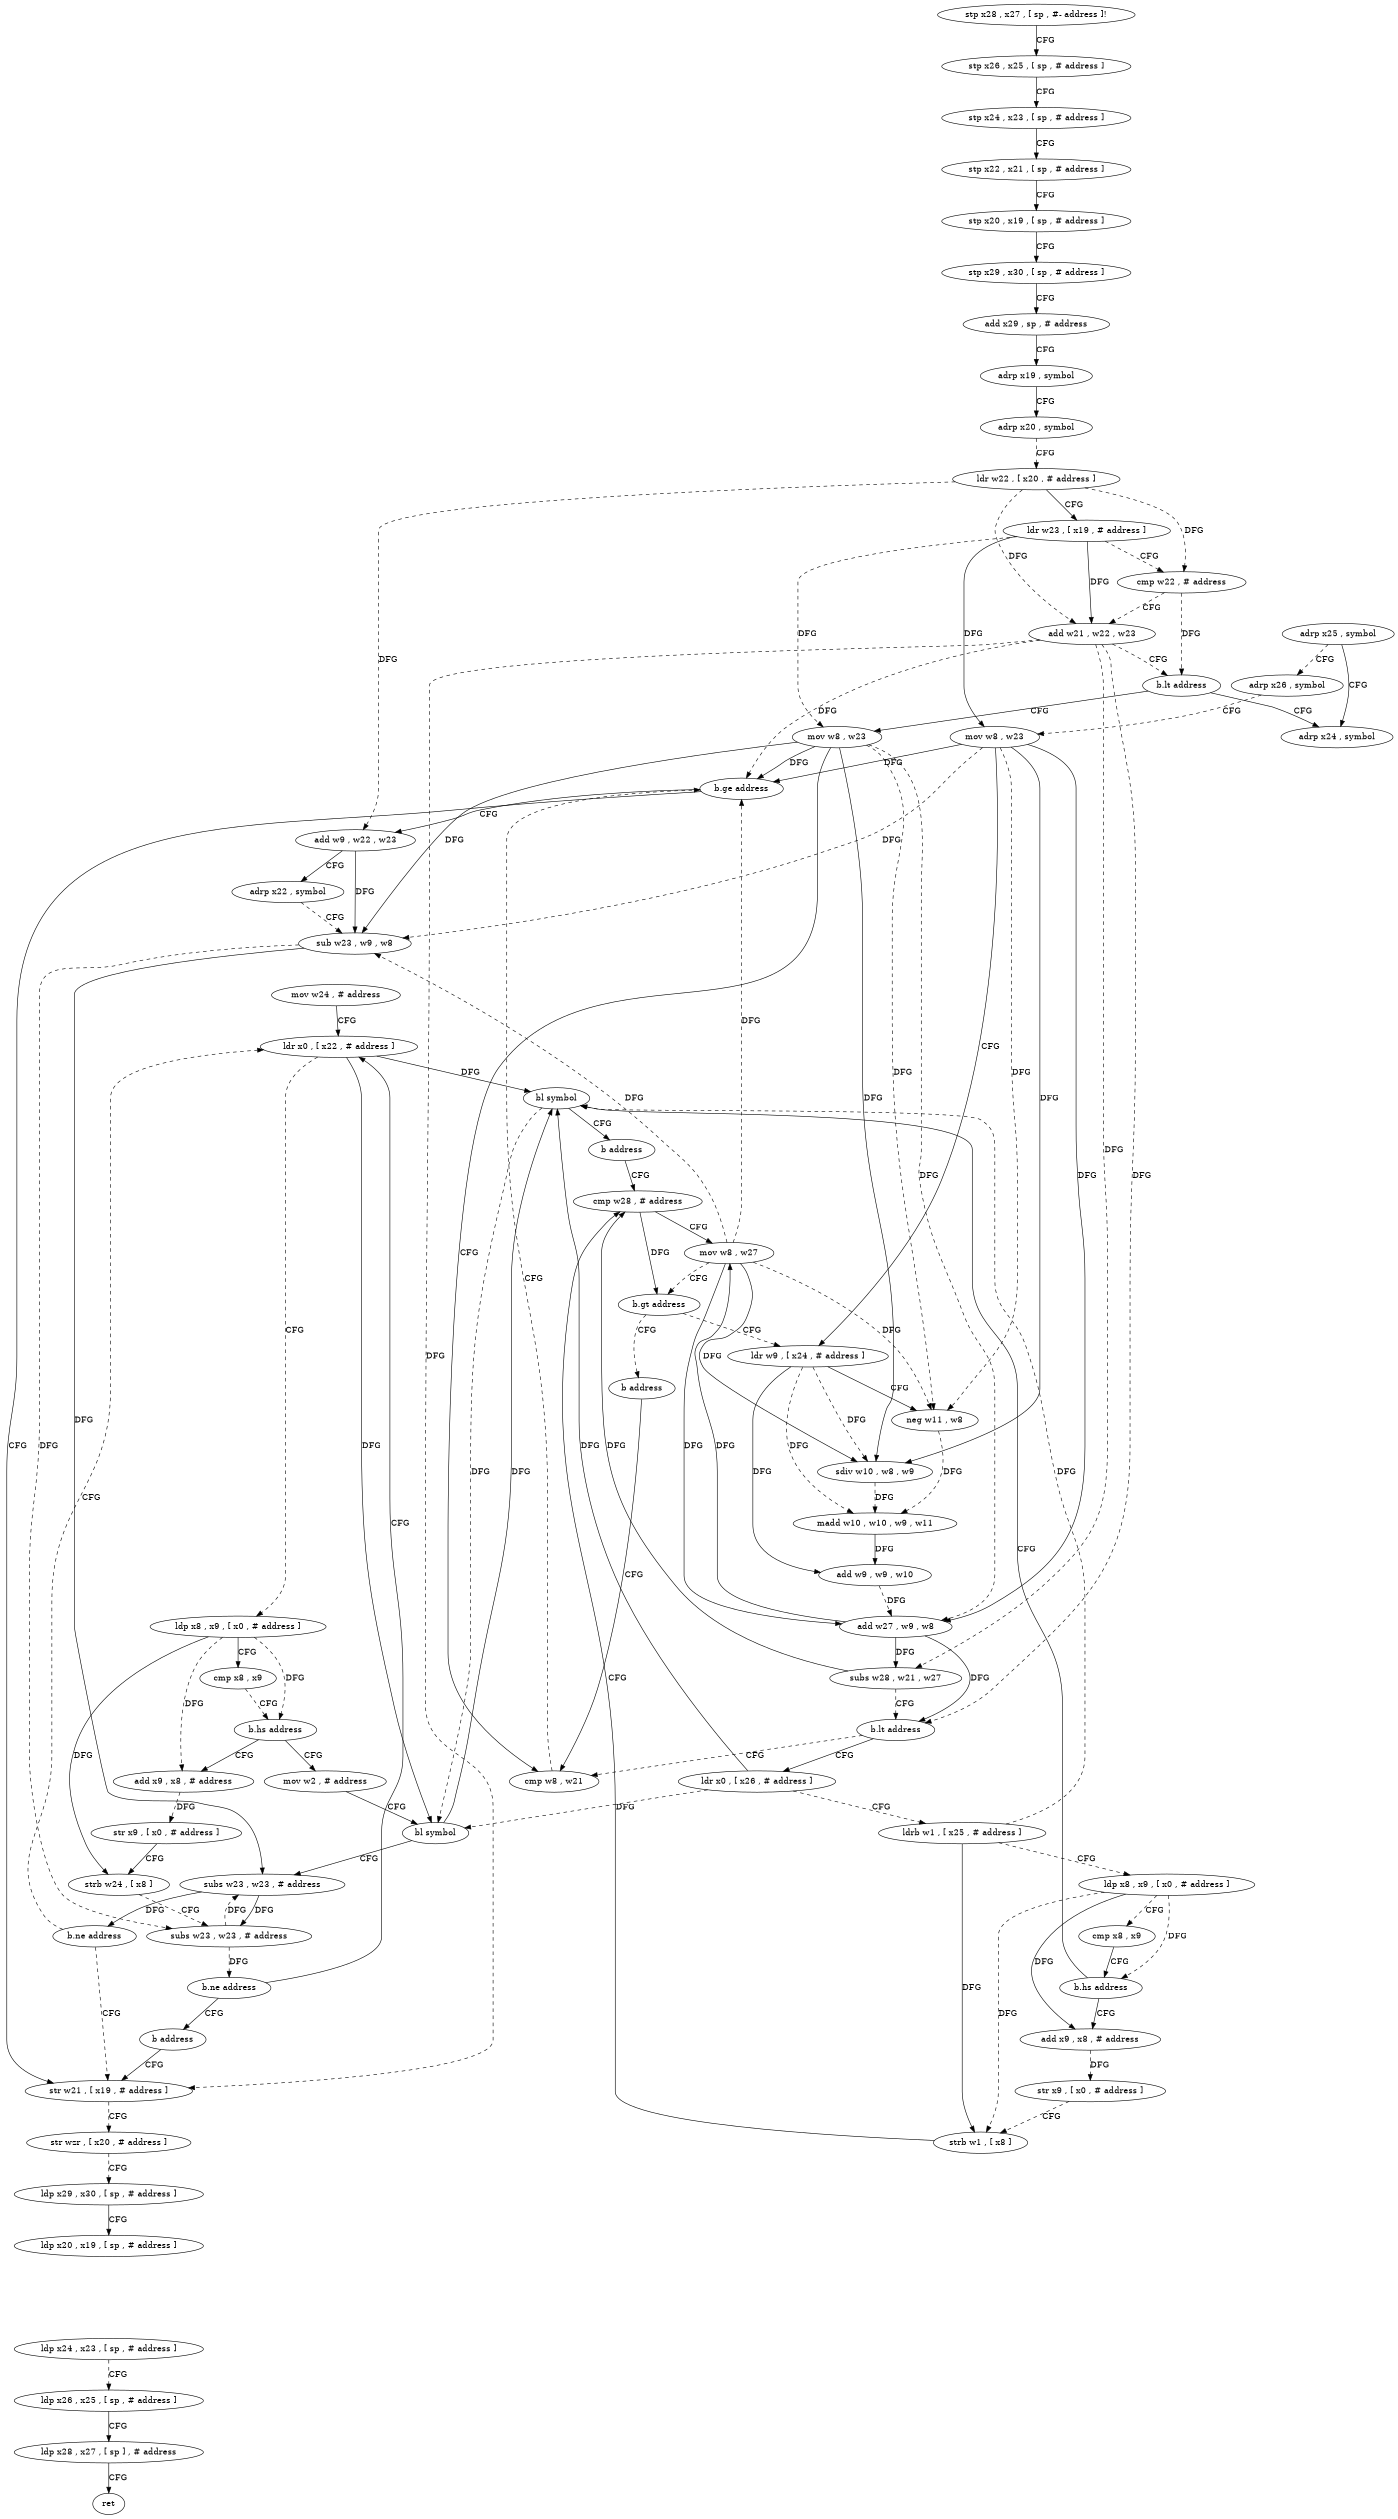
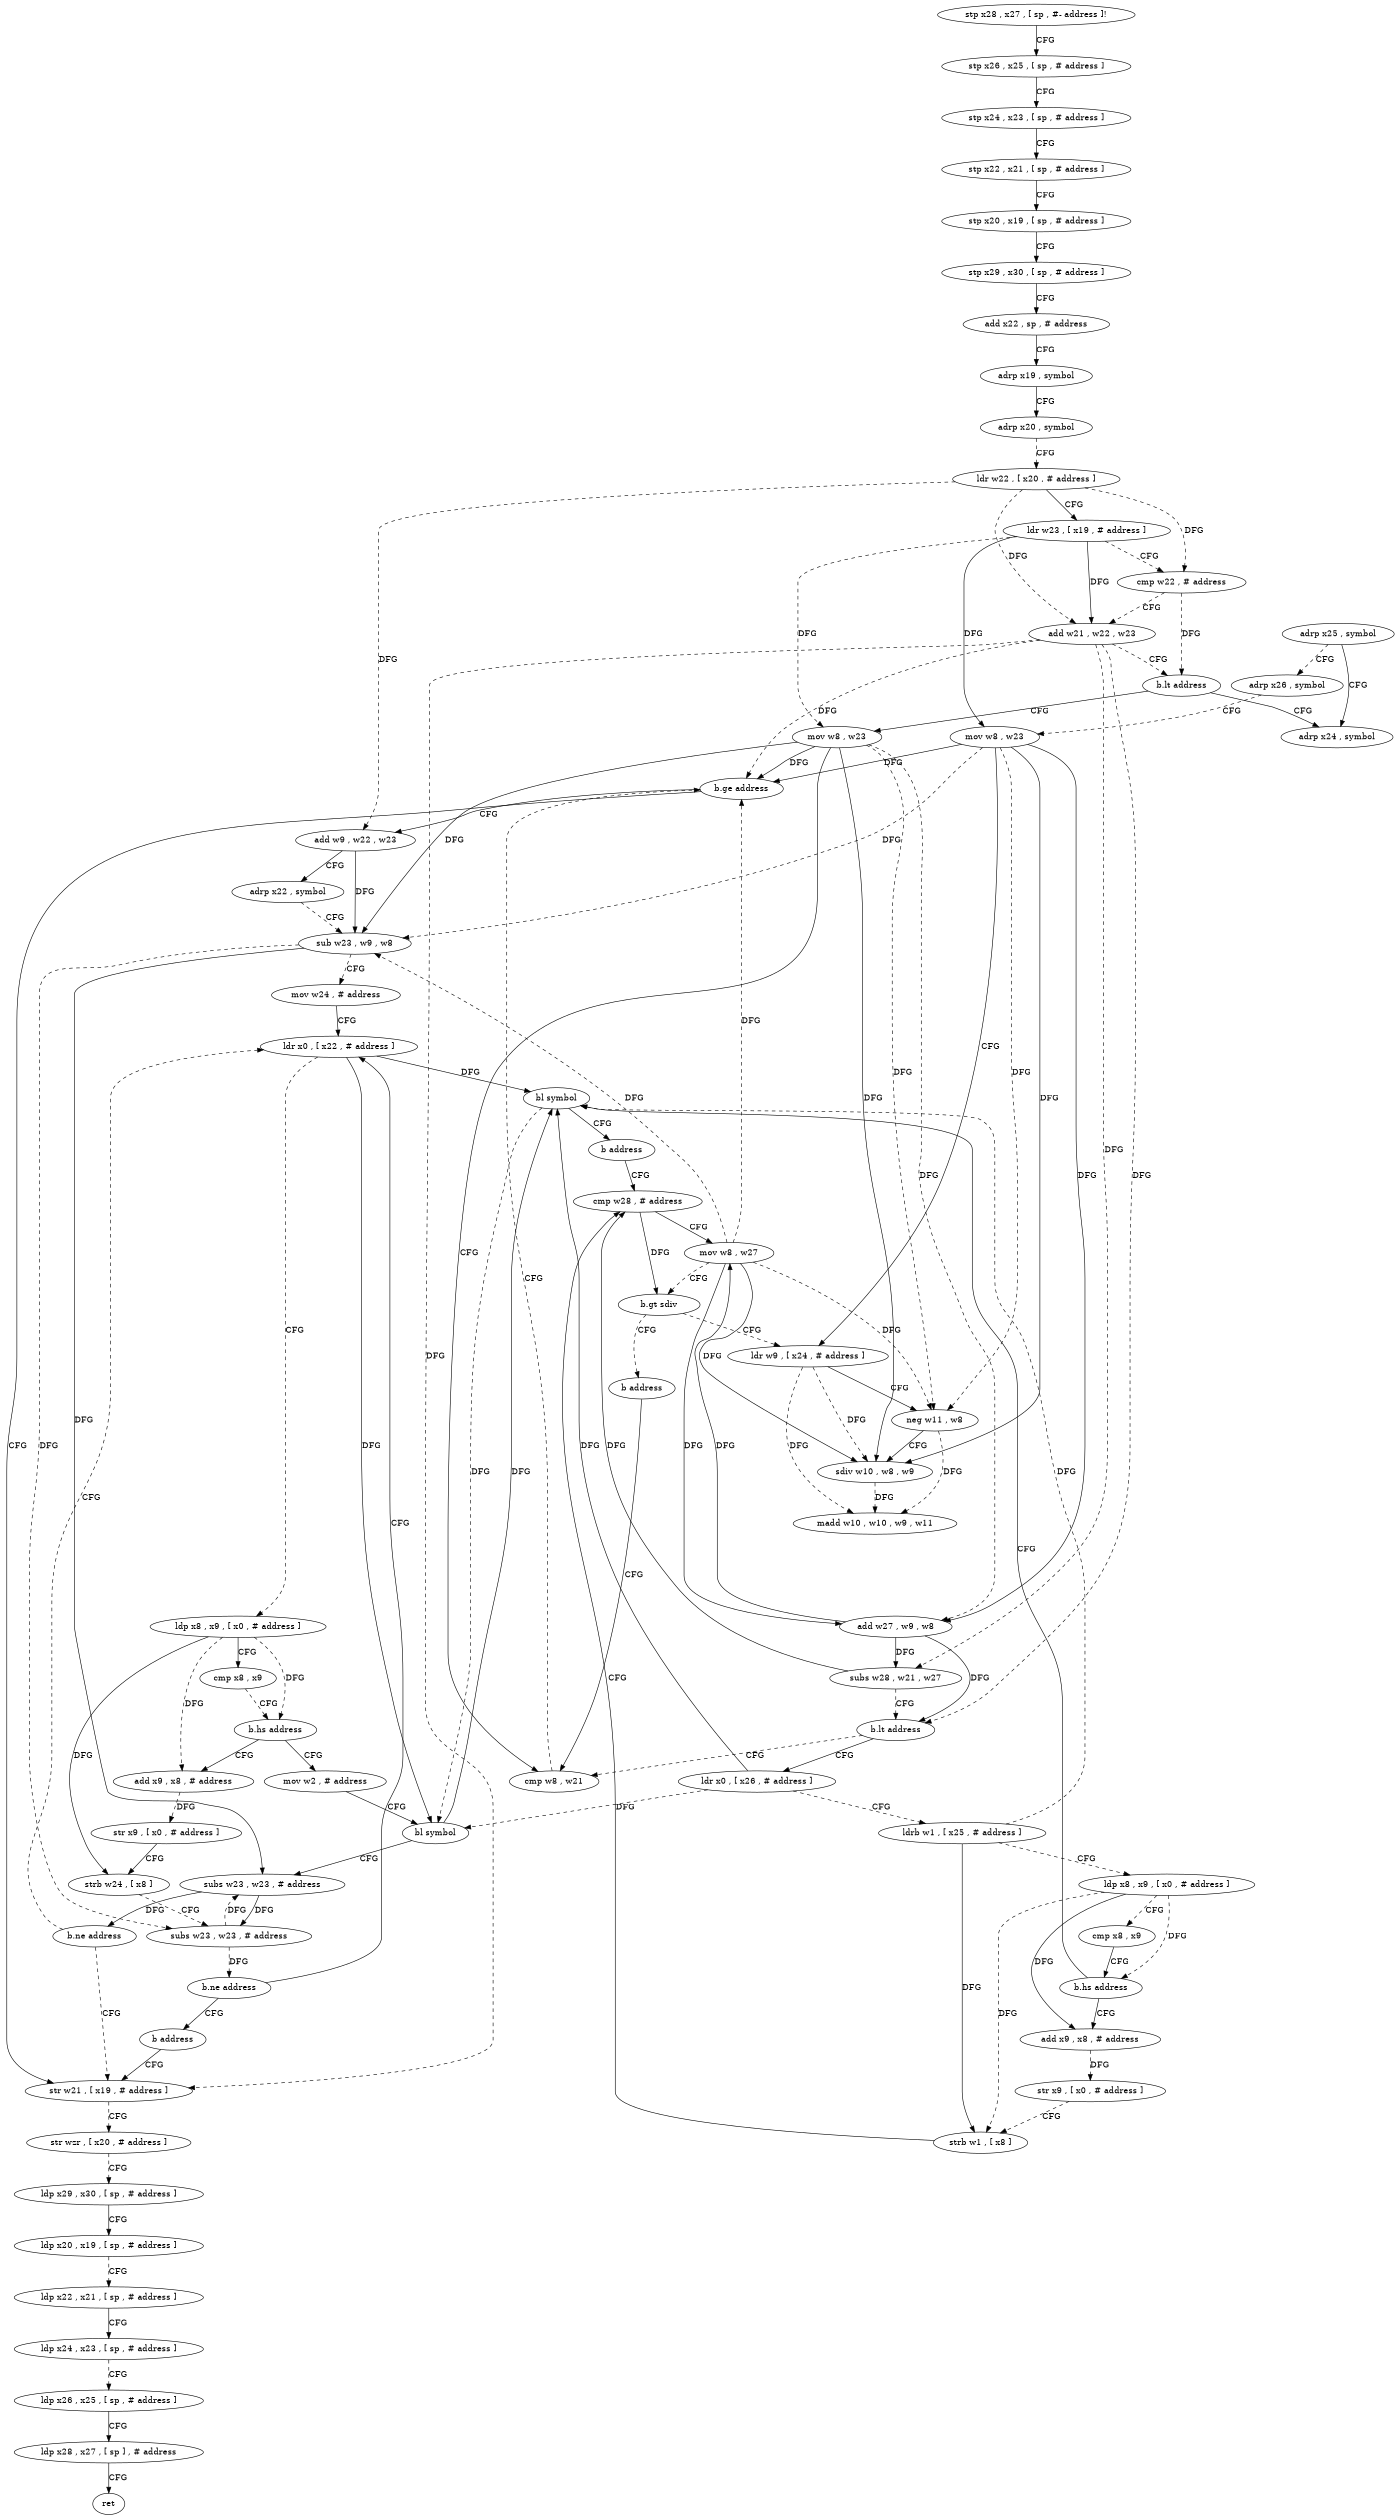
node "add x29 , sp , # address": label "add x29 , sp , # address" -> "add x22 , sp , # address"
edge "sub w23 , w9 , w8" -> "mov w24 , # address": added, label "CFG"
node "b.gt address": label "b.gt address" -> "b.gt sdiv"
edge "neg w11 , w8" -> "sdiv w10 , w8 , w9": added, label "CFG"
node "add w9 , w9 , w10": removed
node "ldp x22 , x21 , [ sp , # address ]": added
